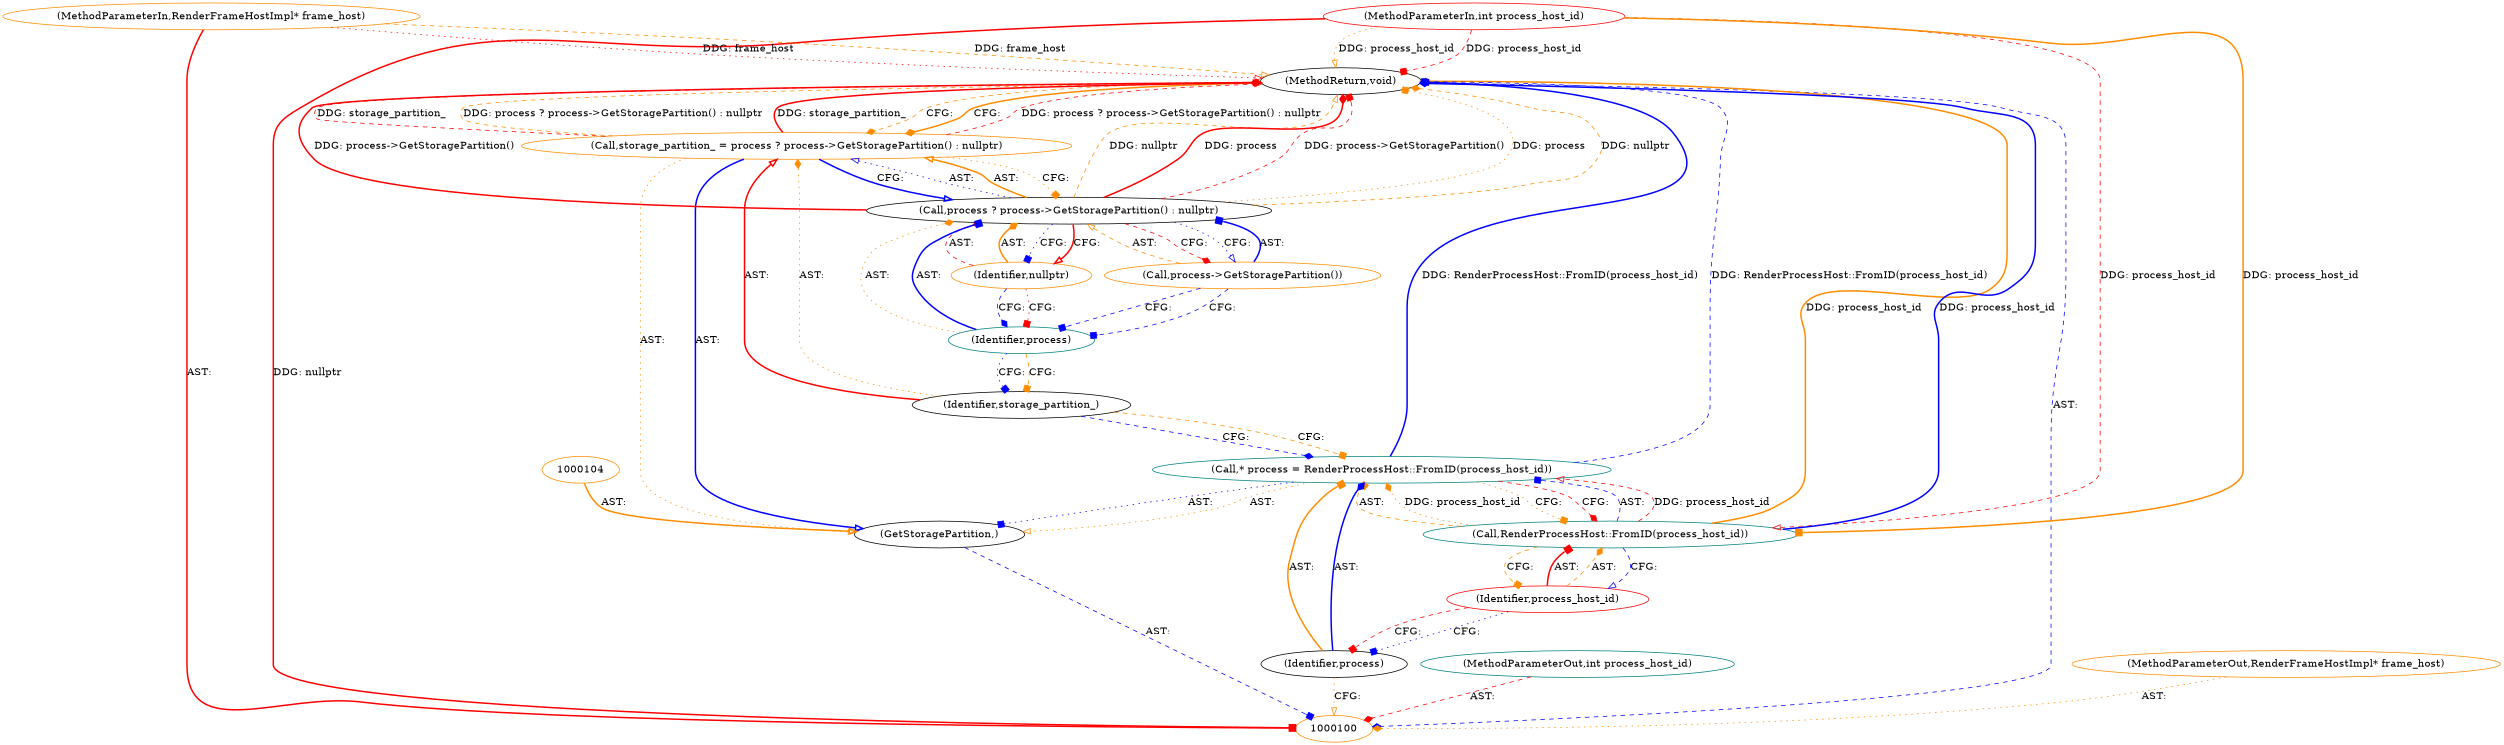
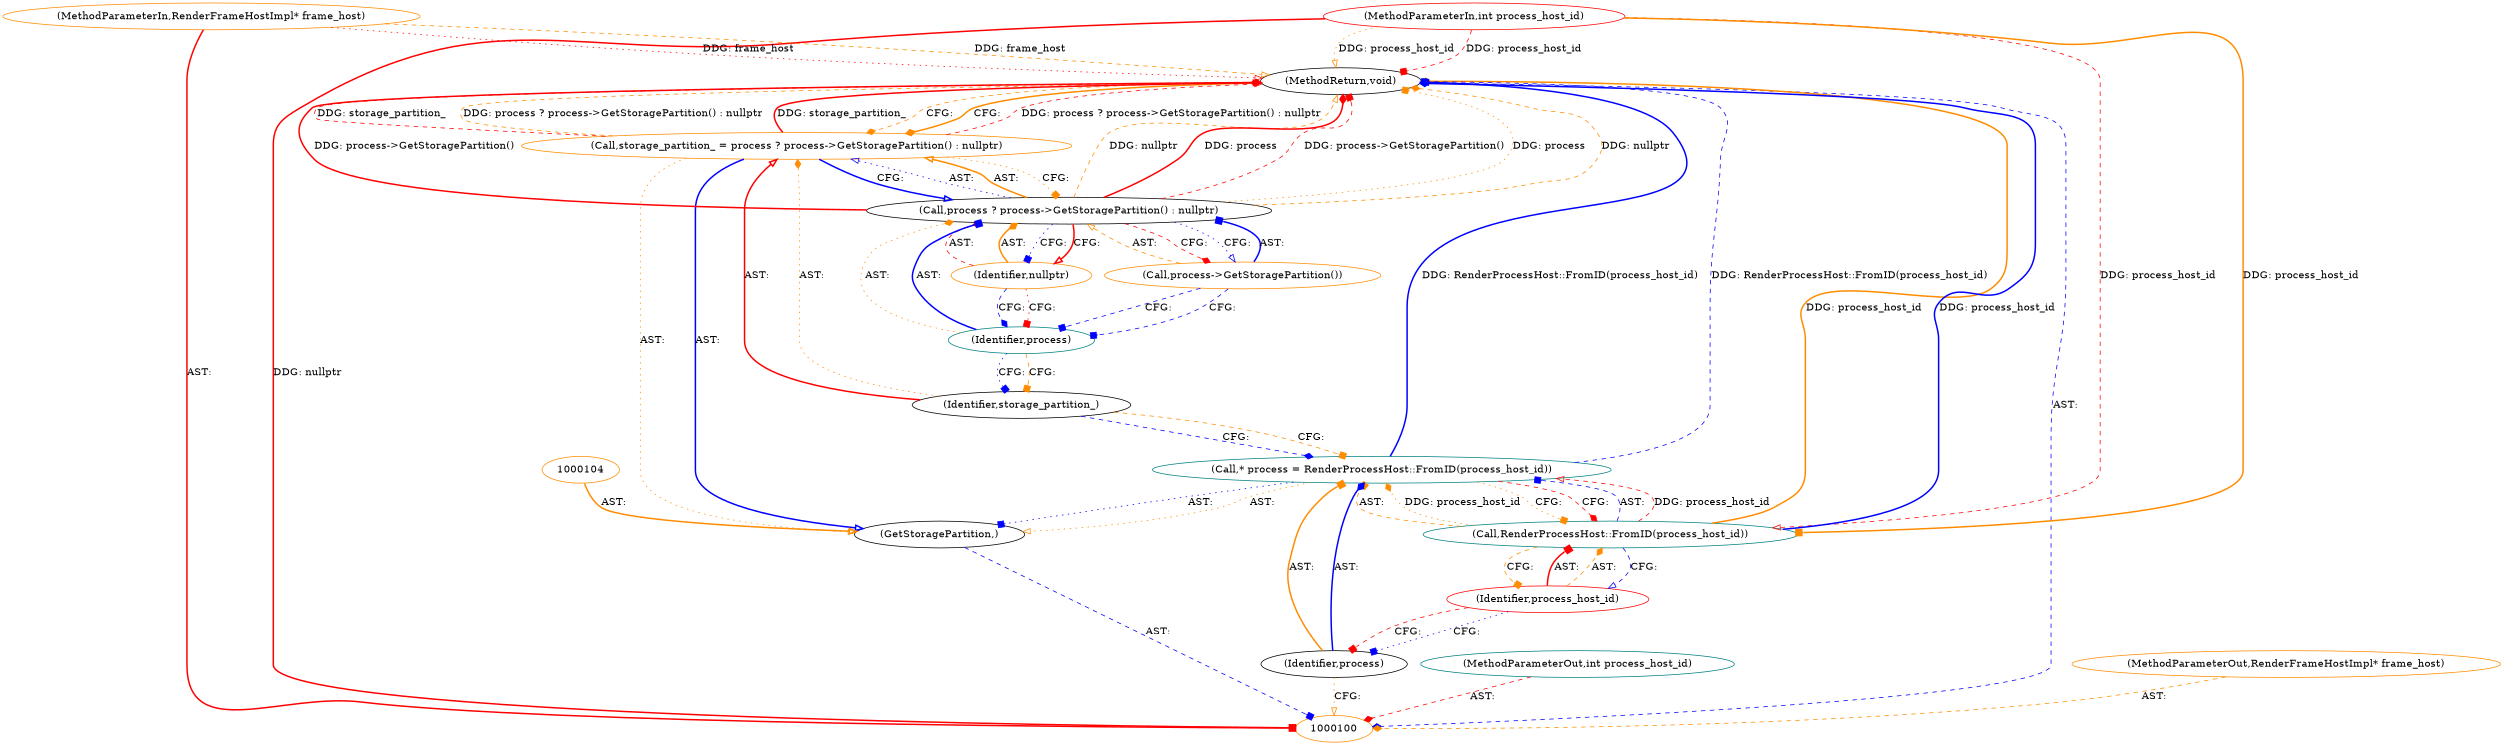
edge "(MethodParameterOut,RenderFrameHostImpl* frame_host)" -> "1000100": style dotted -> dashed
